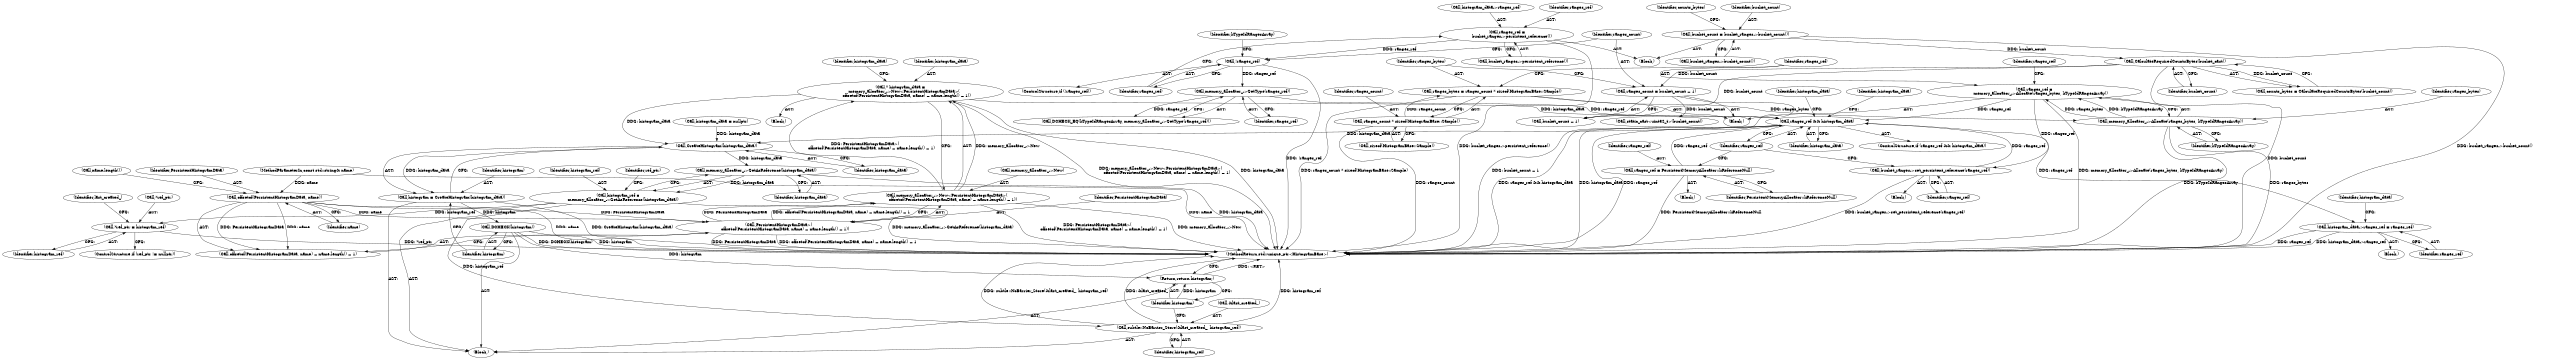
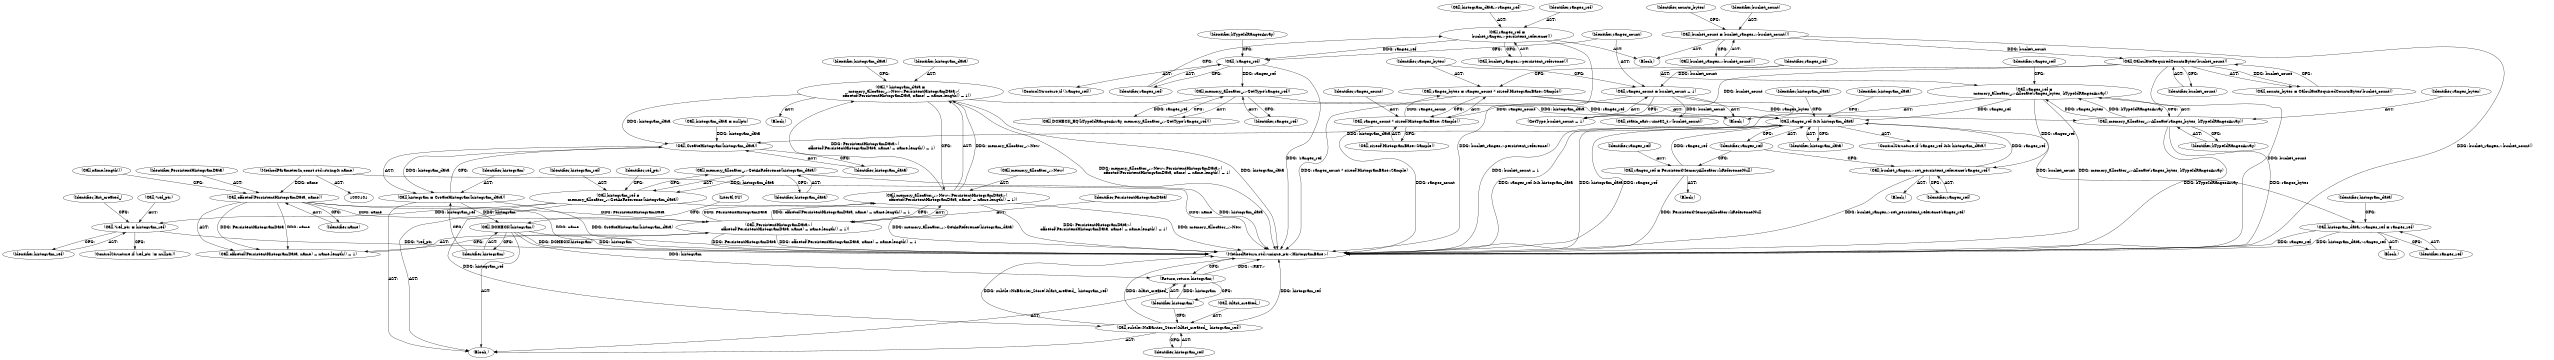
node "(Call,CalculateRequiredCountsBytes(bucket_cast))": label "(Call,CalculateRequiredCountsBytes(bucket_cast))" -> "(Call,CalculateRequiredCountsBytes(bucket_count))"
edge "(Call,ranges_count = bucket_count + 1)" -> "(Call,ranges_count * sizeof(HistogramBase::Sample))": added, label "DDG: ranges_count"
node "(Call,bucket_count + 1)": label "(Call,bucket_count + 1)" -> "(GetType,bucket_count + 1)"
edge "(Call,CreateHistogram(histogram_data))" -> "(Call,memory_allocator_->GetAsReference(histogram_data))": removed, label "DDG: histogram_data"
edge "(Call,ranges_ref && histogram_data)" -> "(Call,histogram_data->ranges_ref = ranges_ref)": label "DDG: ranges_ref" -> "DDG: bucket_count"
node "1000101": added
node "(Literal,0U)": added
node "(Identifier,PersistentMemoryAllocator::kReferenceNull)": removed
